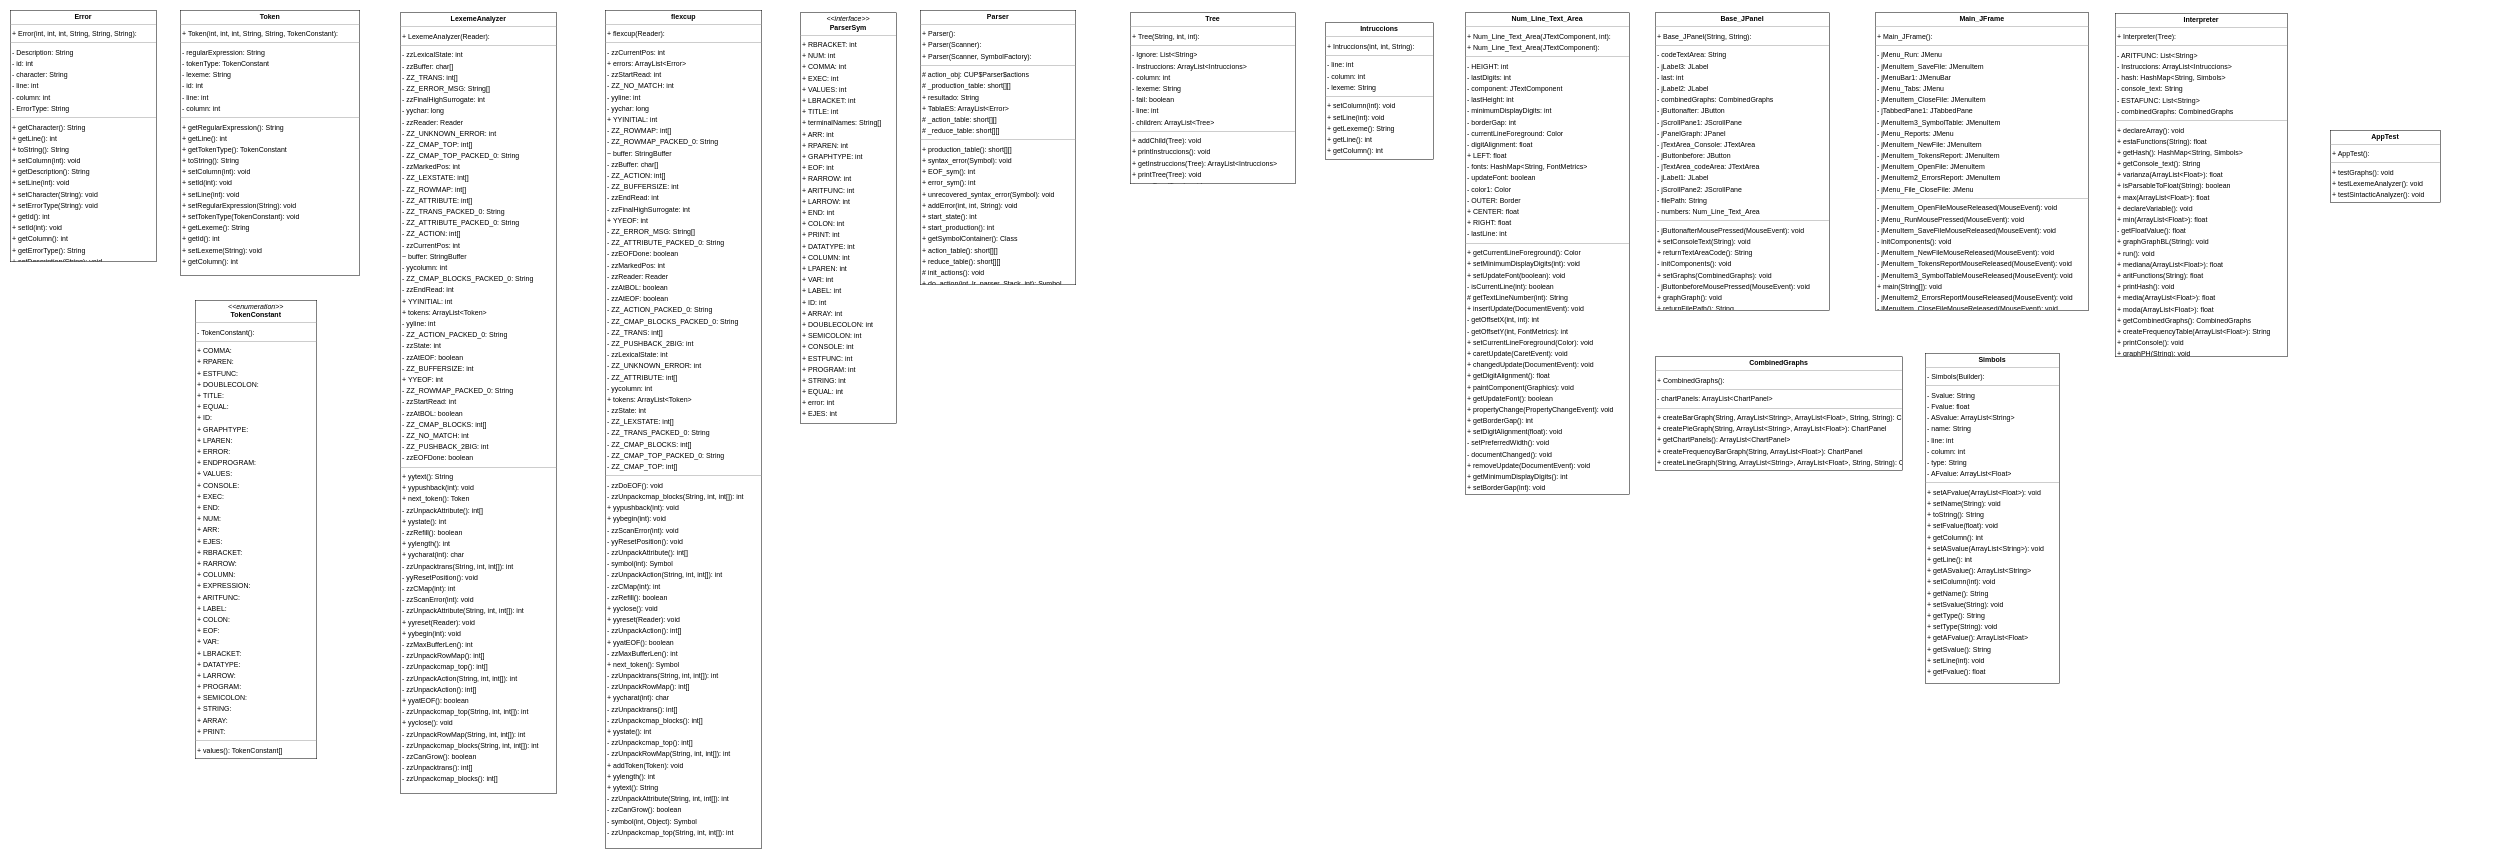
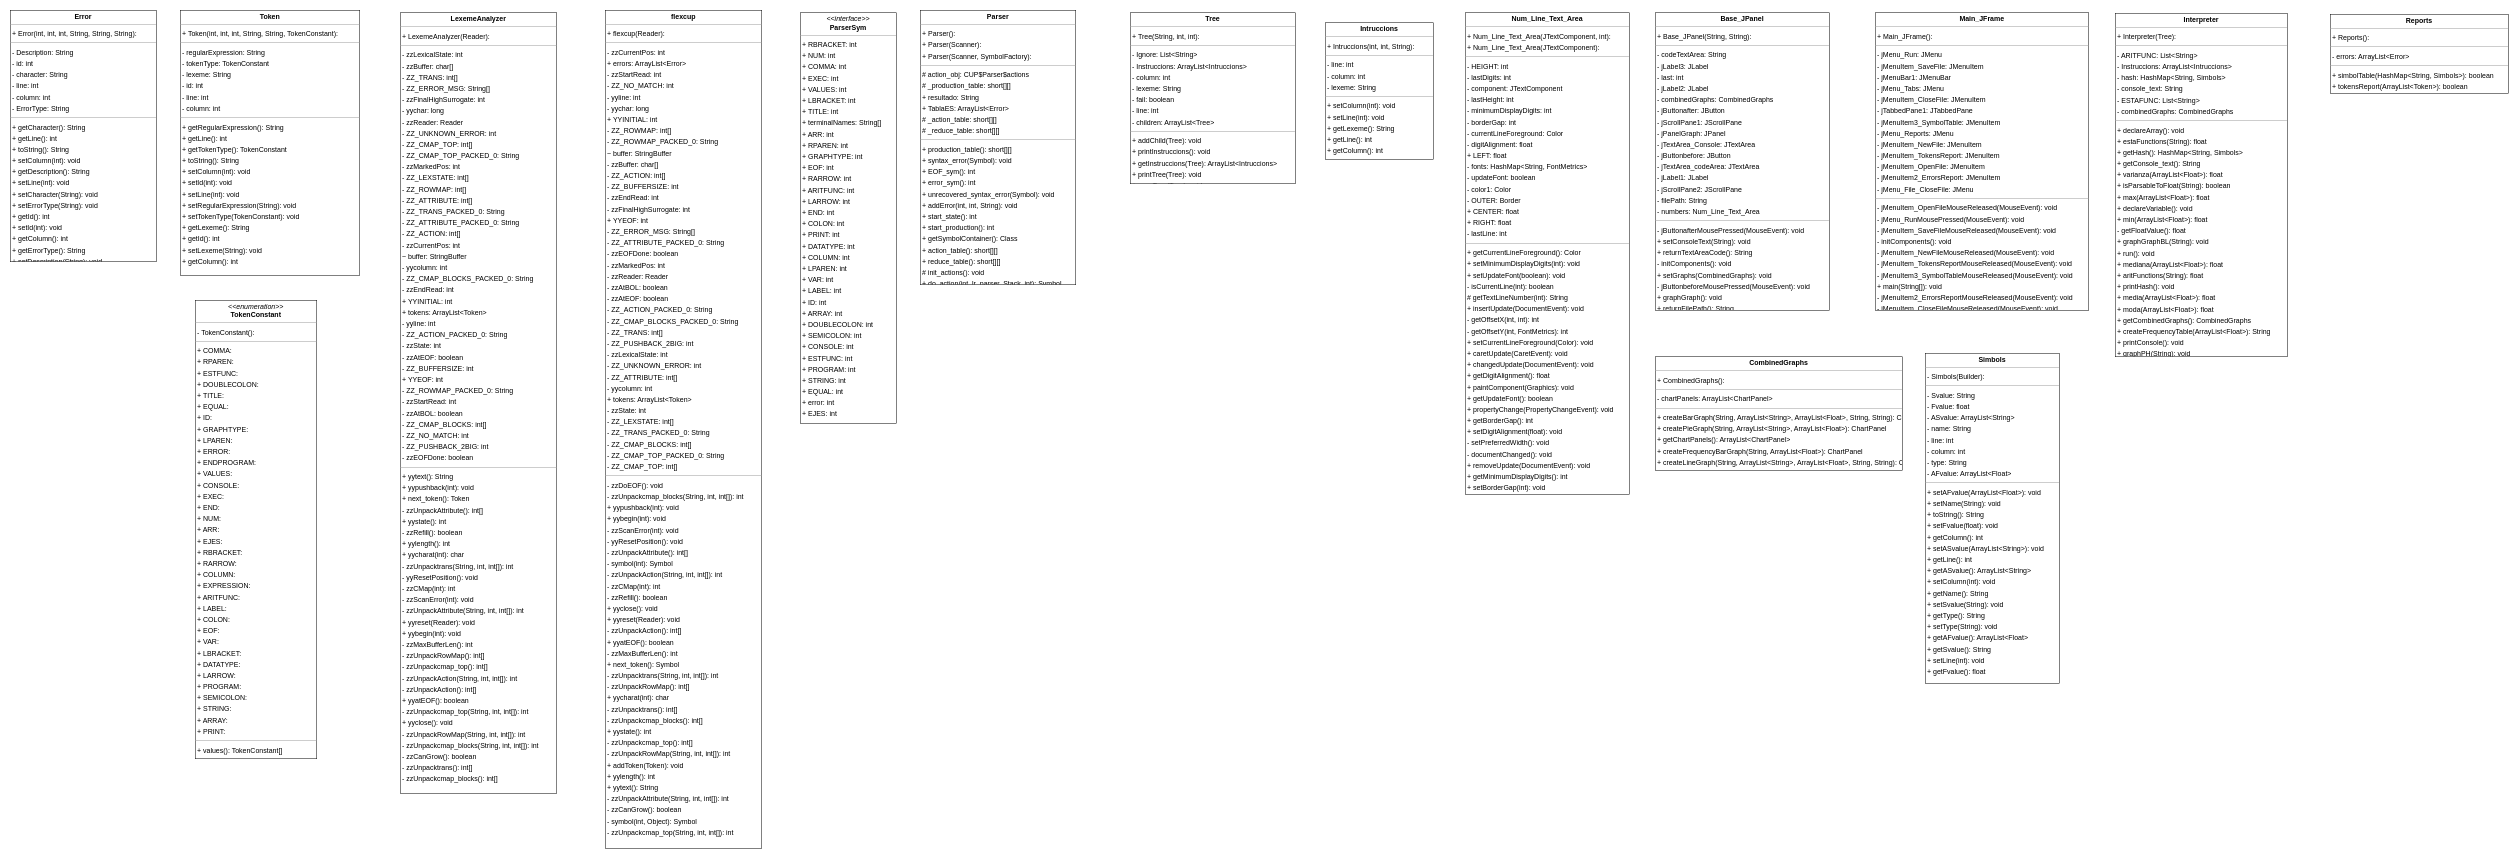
node "Reports + Reports(): - errors: ArrayList<Error> + simbolTable(HashMap<String, Simbols>): boolean + tokensReport(ArrayList<Token>): boolean + errorsReport(ArrayList<Error>): boolean": added
node "AppTest + AppTest(): + testGraphs(): void + testLexemeAnalyzer(): void + testSintacticAnalyzer(): void": removed
